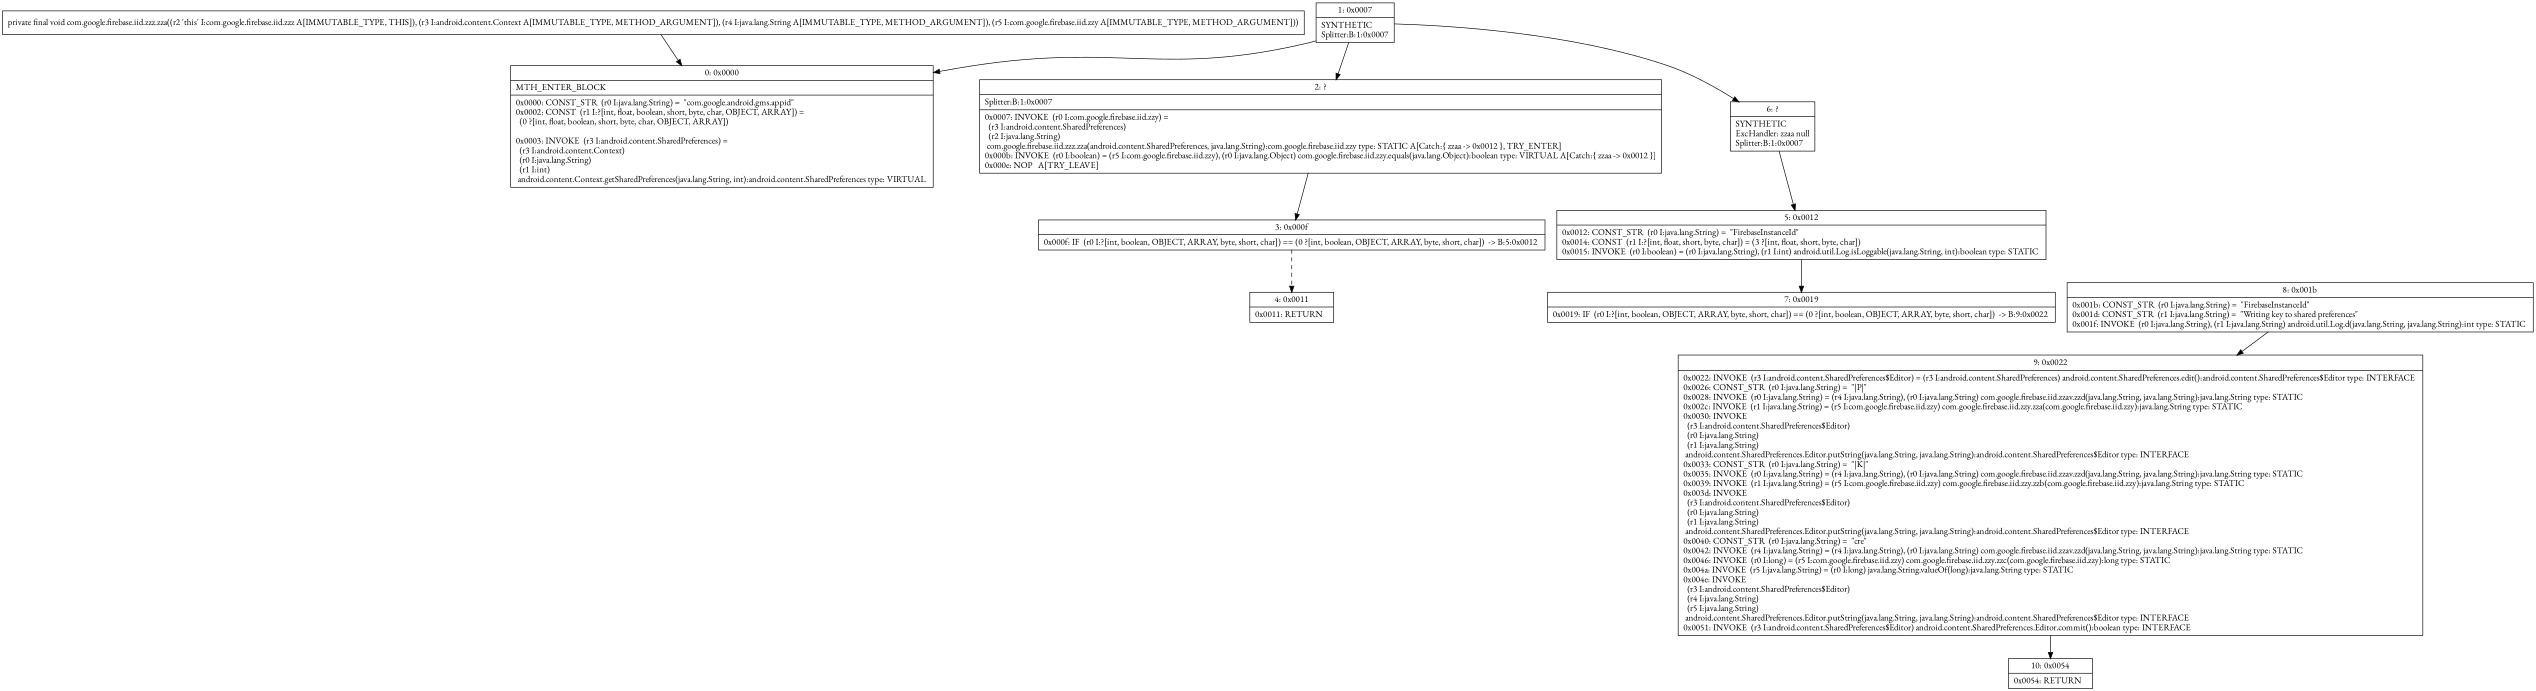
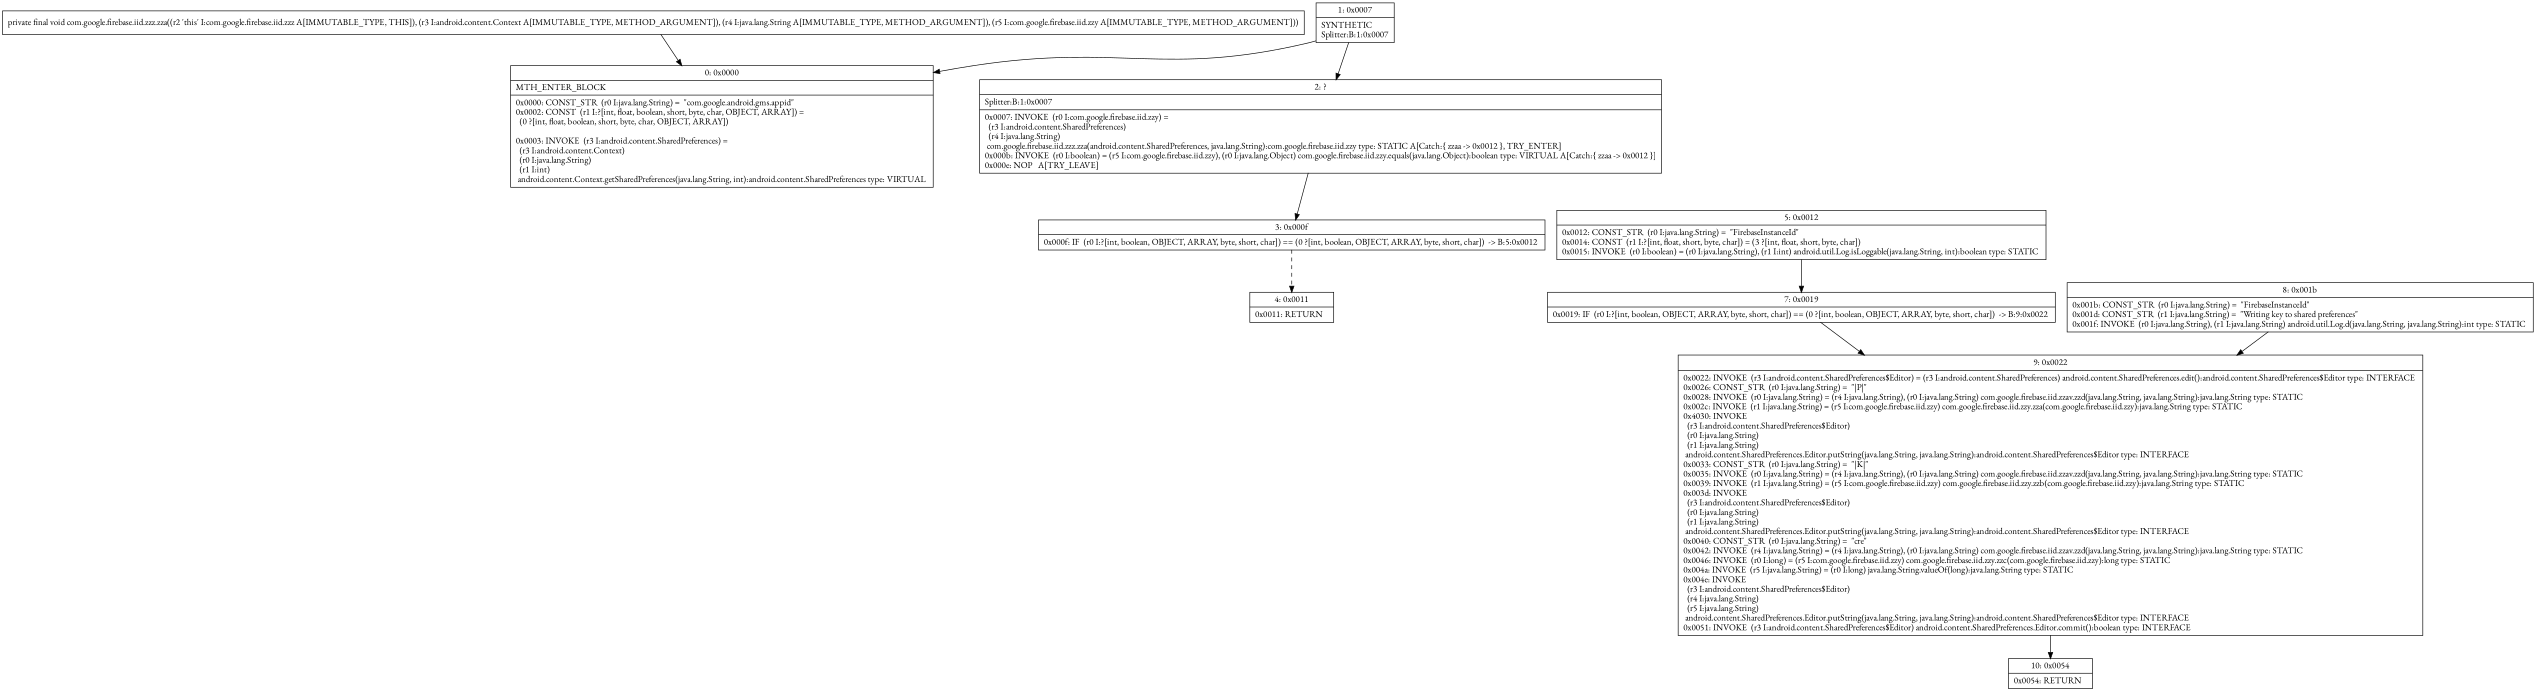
node "6: ?": removed
node "2: ?": text "(r2 I:java.lang.String)" -> "(r4 I:java.lang.String)"
edge "7: 0x0019" -> "9: 0x0022": added
node "9: 0x0022": text "0x0030: INVOKE" -> "0x4030: INVOKE"
